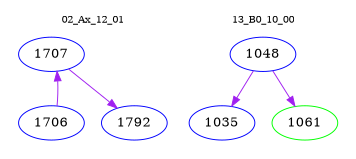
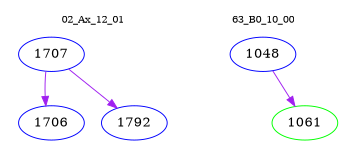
cluster "13_B0_10_00": label "13_B0_10_00" -> "63_B0_10_00"
edge "1706" -> "1707": reversed
node "1035": removed
